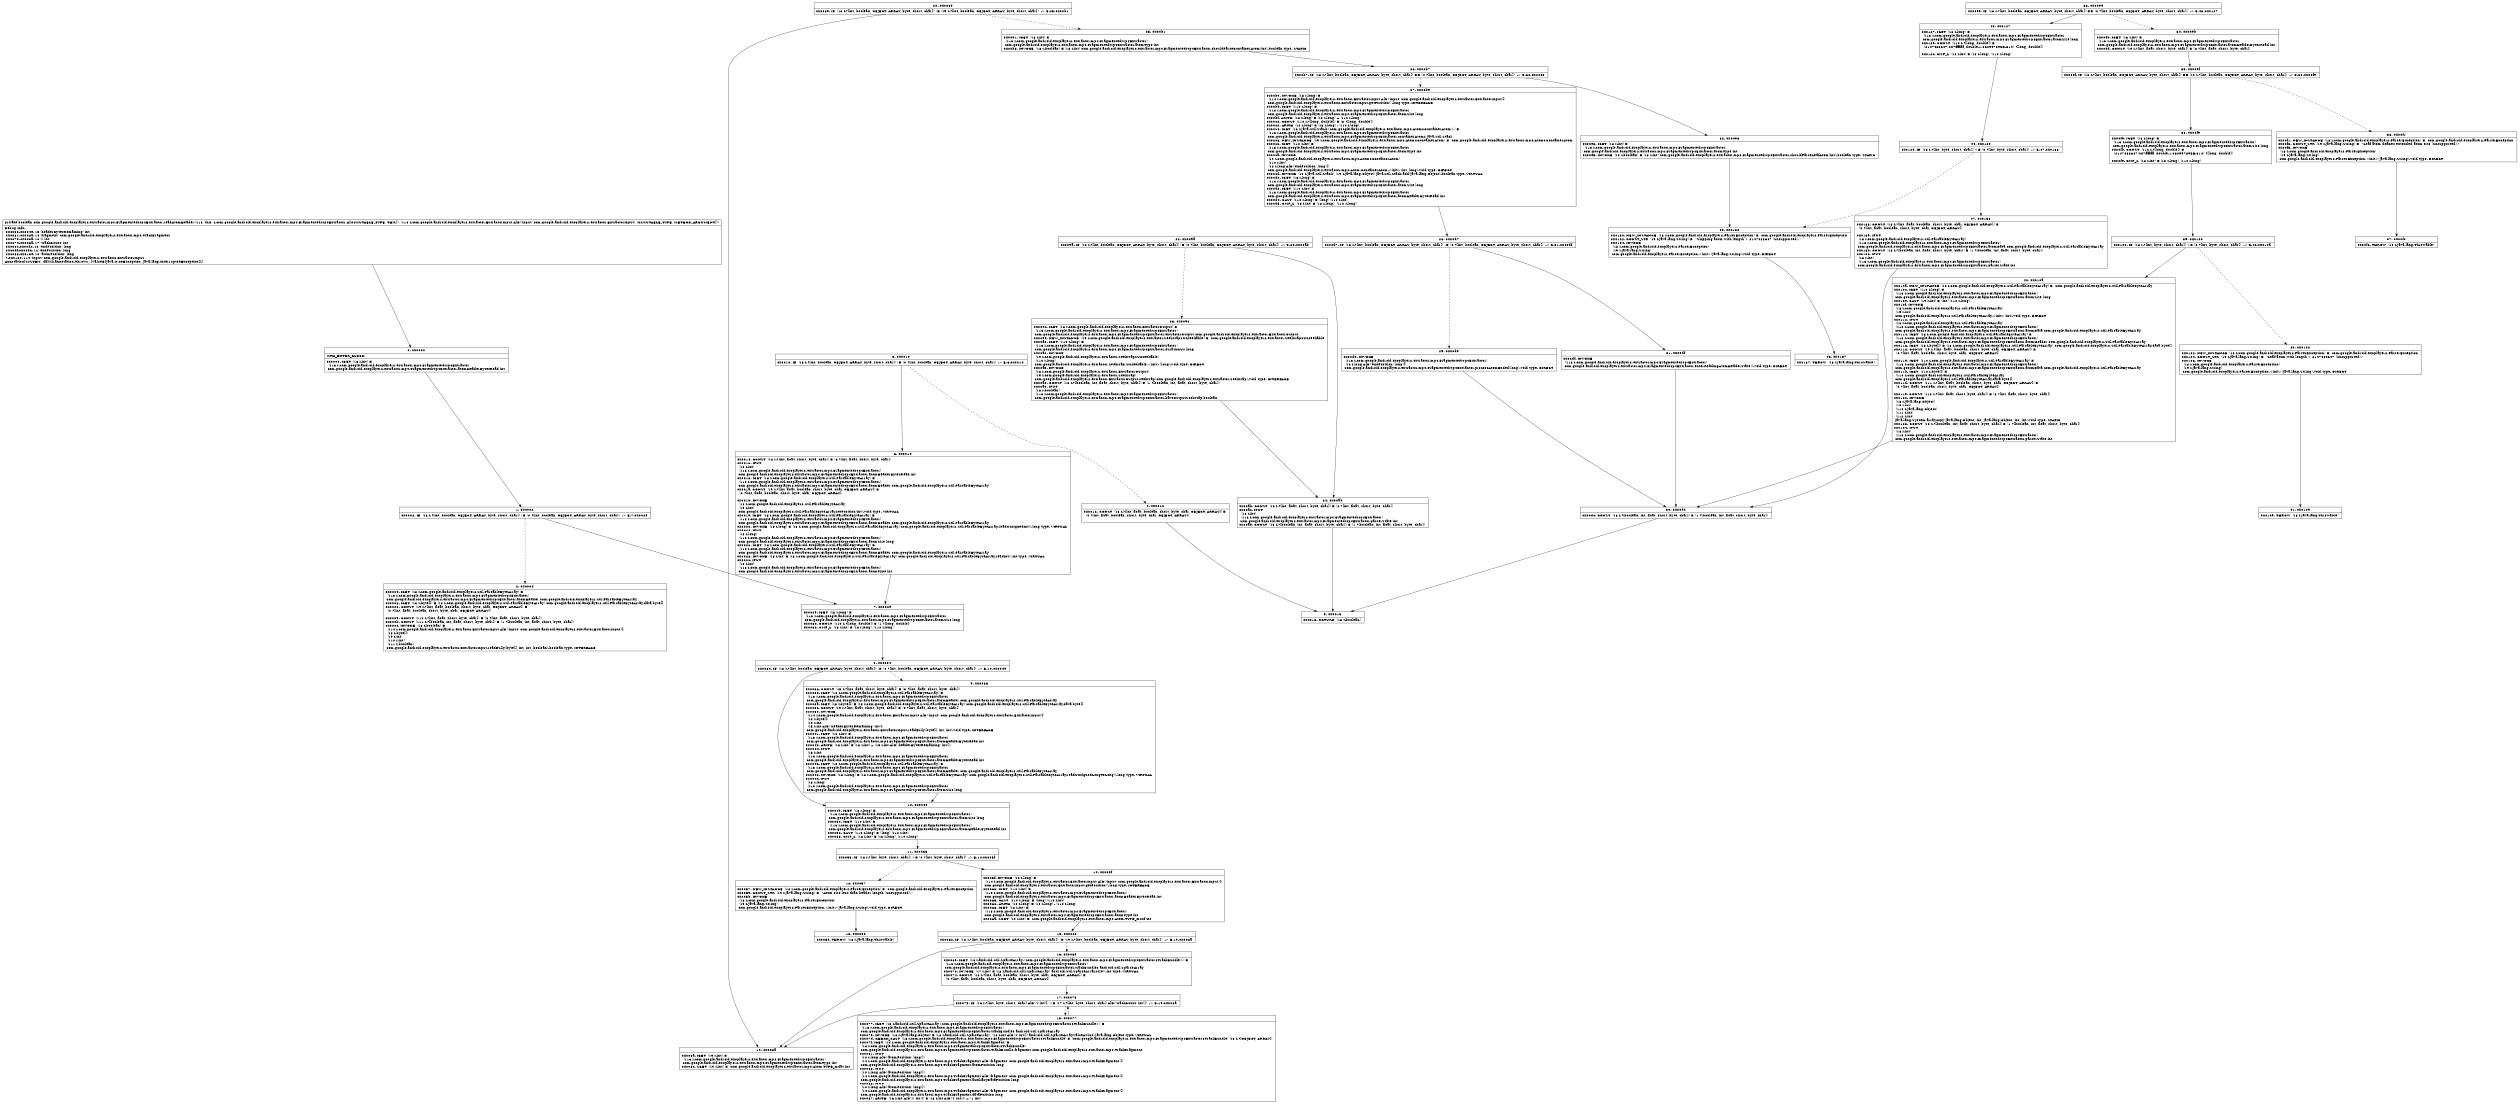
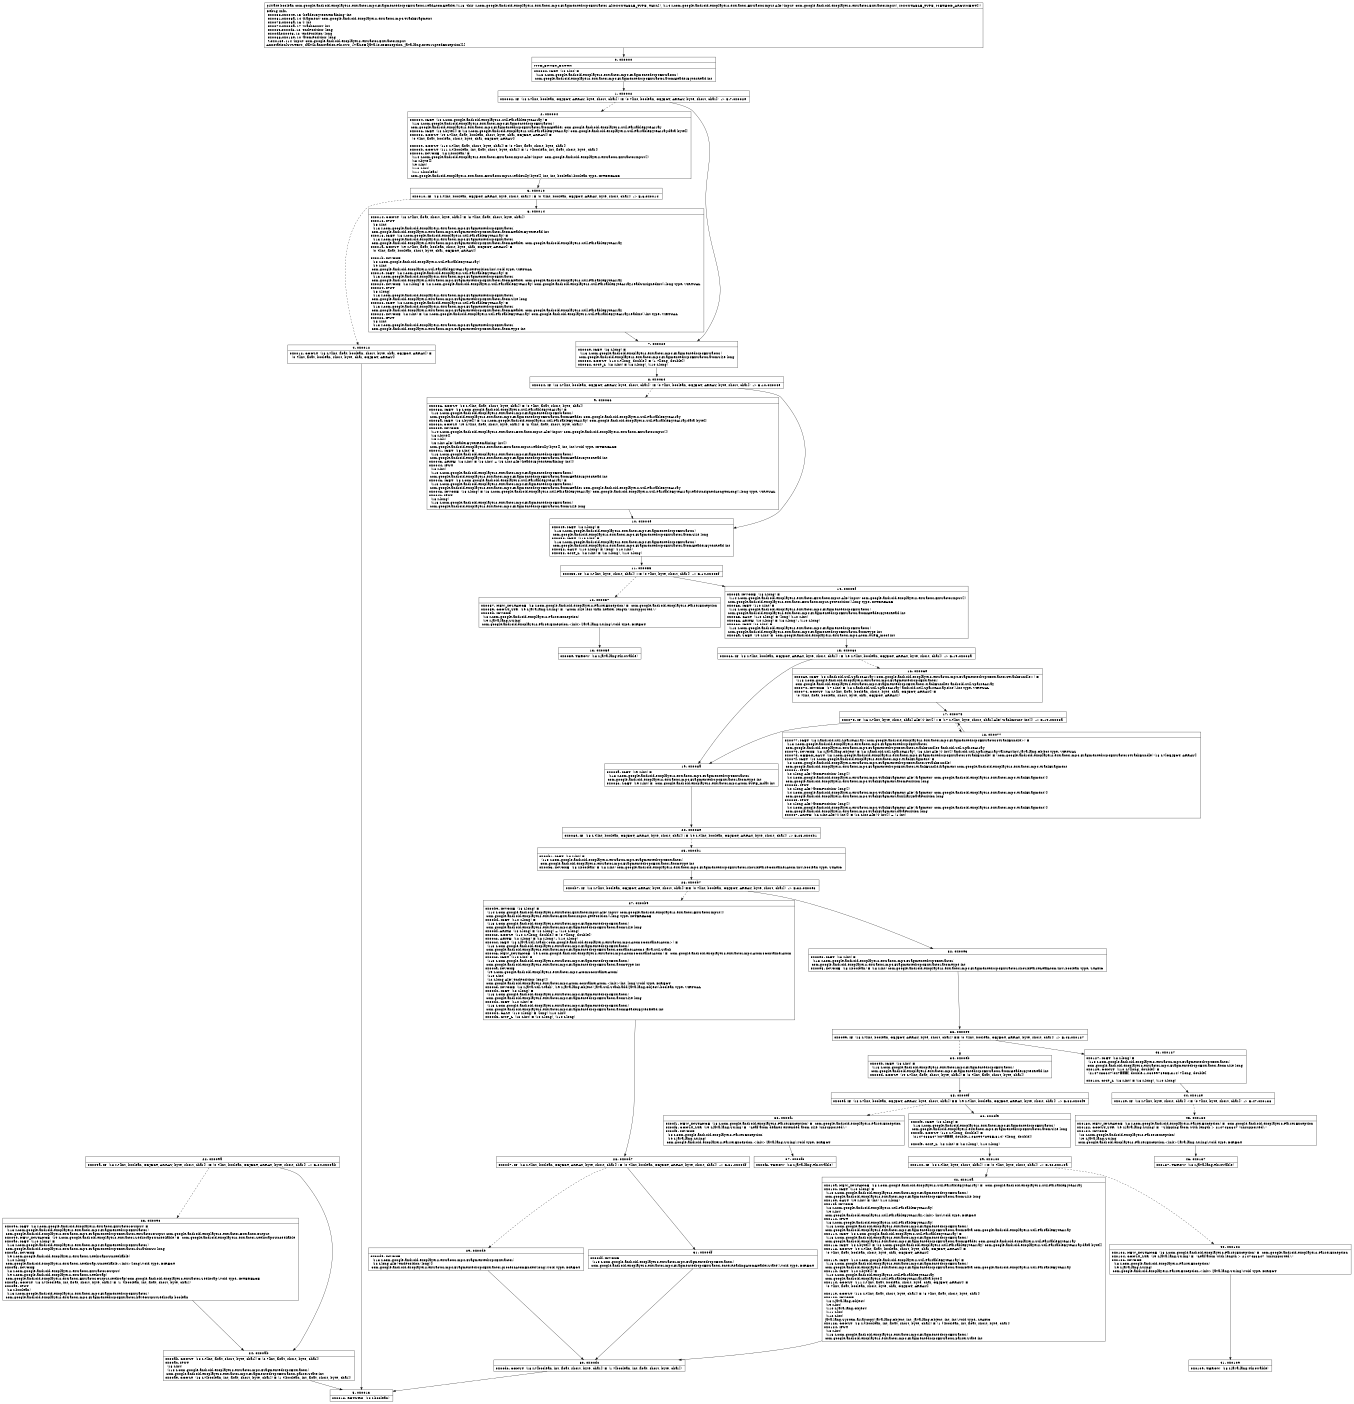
edge "2: 0x0004" -> "3: 0x0010": added
edge "32: 0x00e3" -> "45: 0x0130": now "32: 0x00e3" -> "33: 0x00e9"
node "47: 0x0138": removed
edge "20: 0x008e" -> "19: 0x008a": reversed
